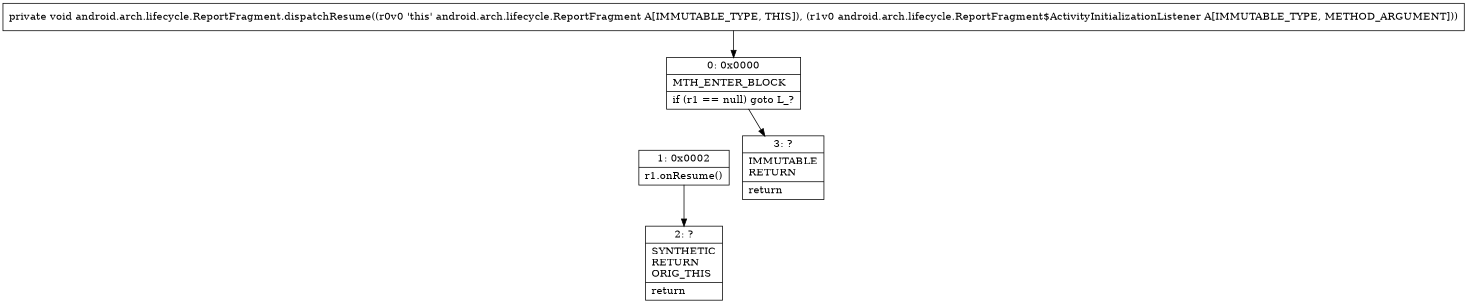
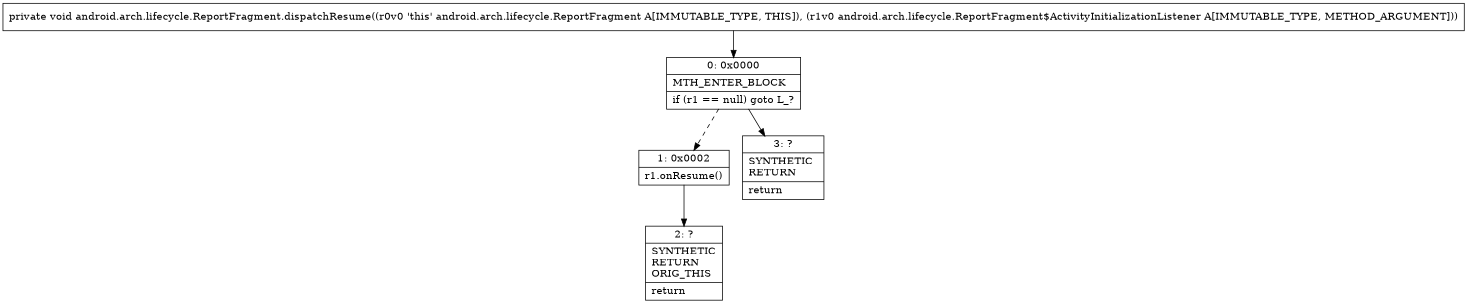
edge "0: 0x0000" -> "1: 0x0002": added
node "3: ?": text "IMMUTABLE" -> "SYNTHETIC"
